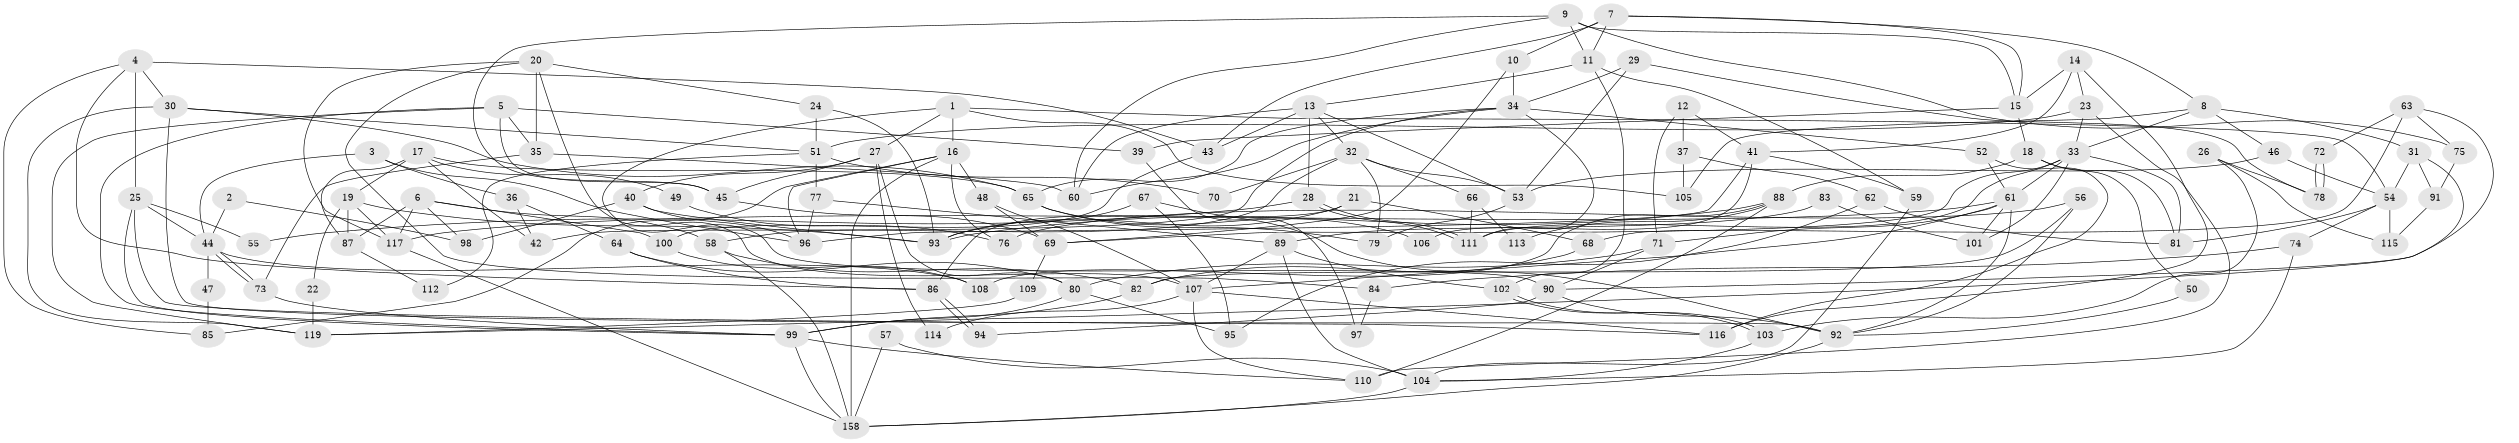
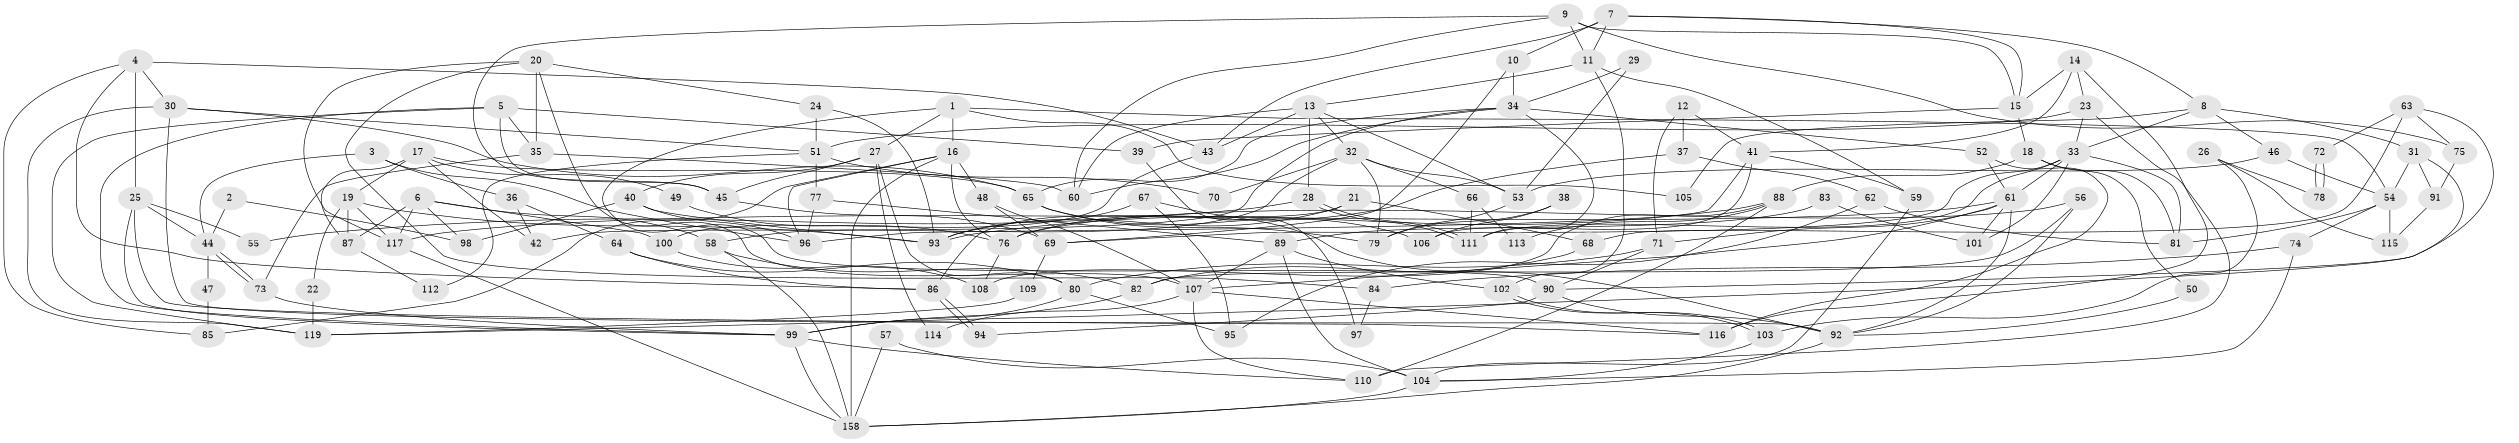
edge "29" -- "78": removed
edge "37" -- "105": now "37" -- "76"
node "38": added
edge "44" -- "108": now "76" -- "108"
